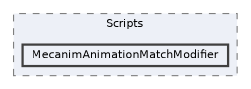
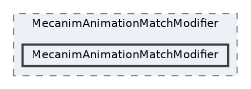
cluster "Scripts": label "Scripts" -> "MecanimAnimationMatchModifier"
